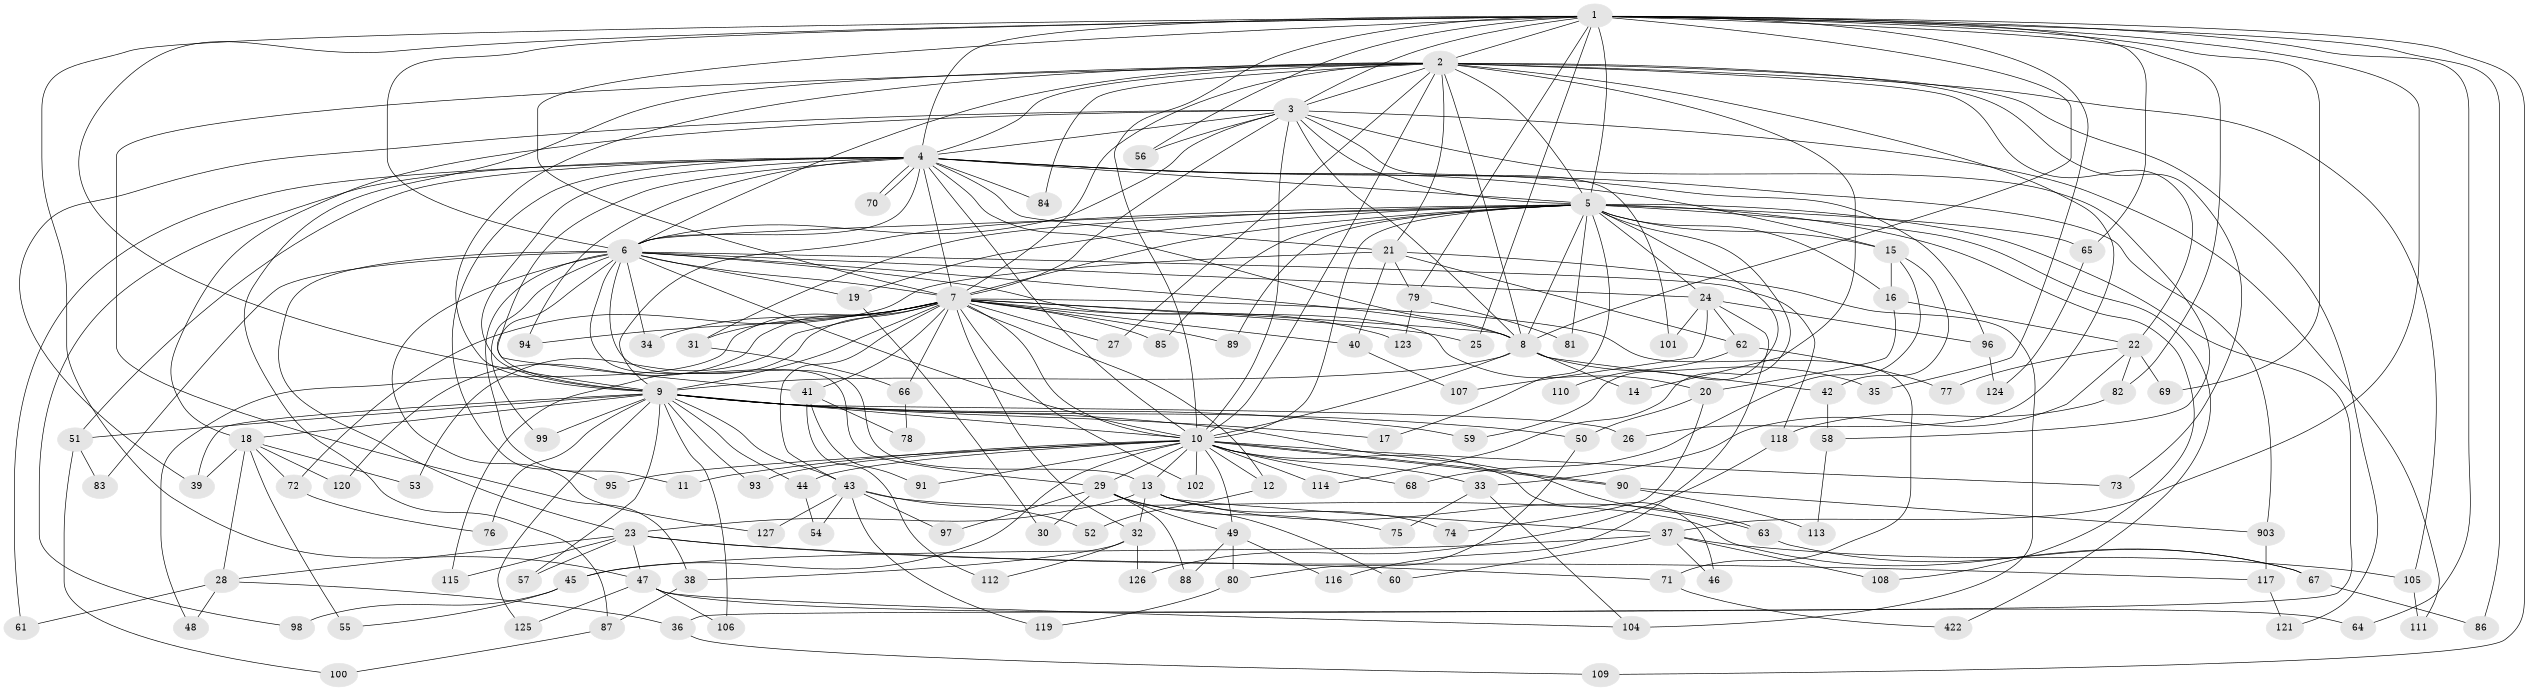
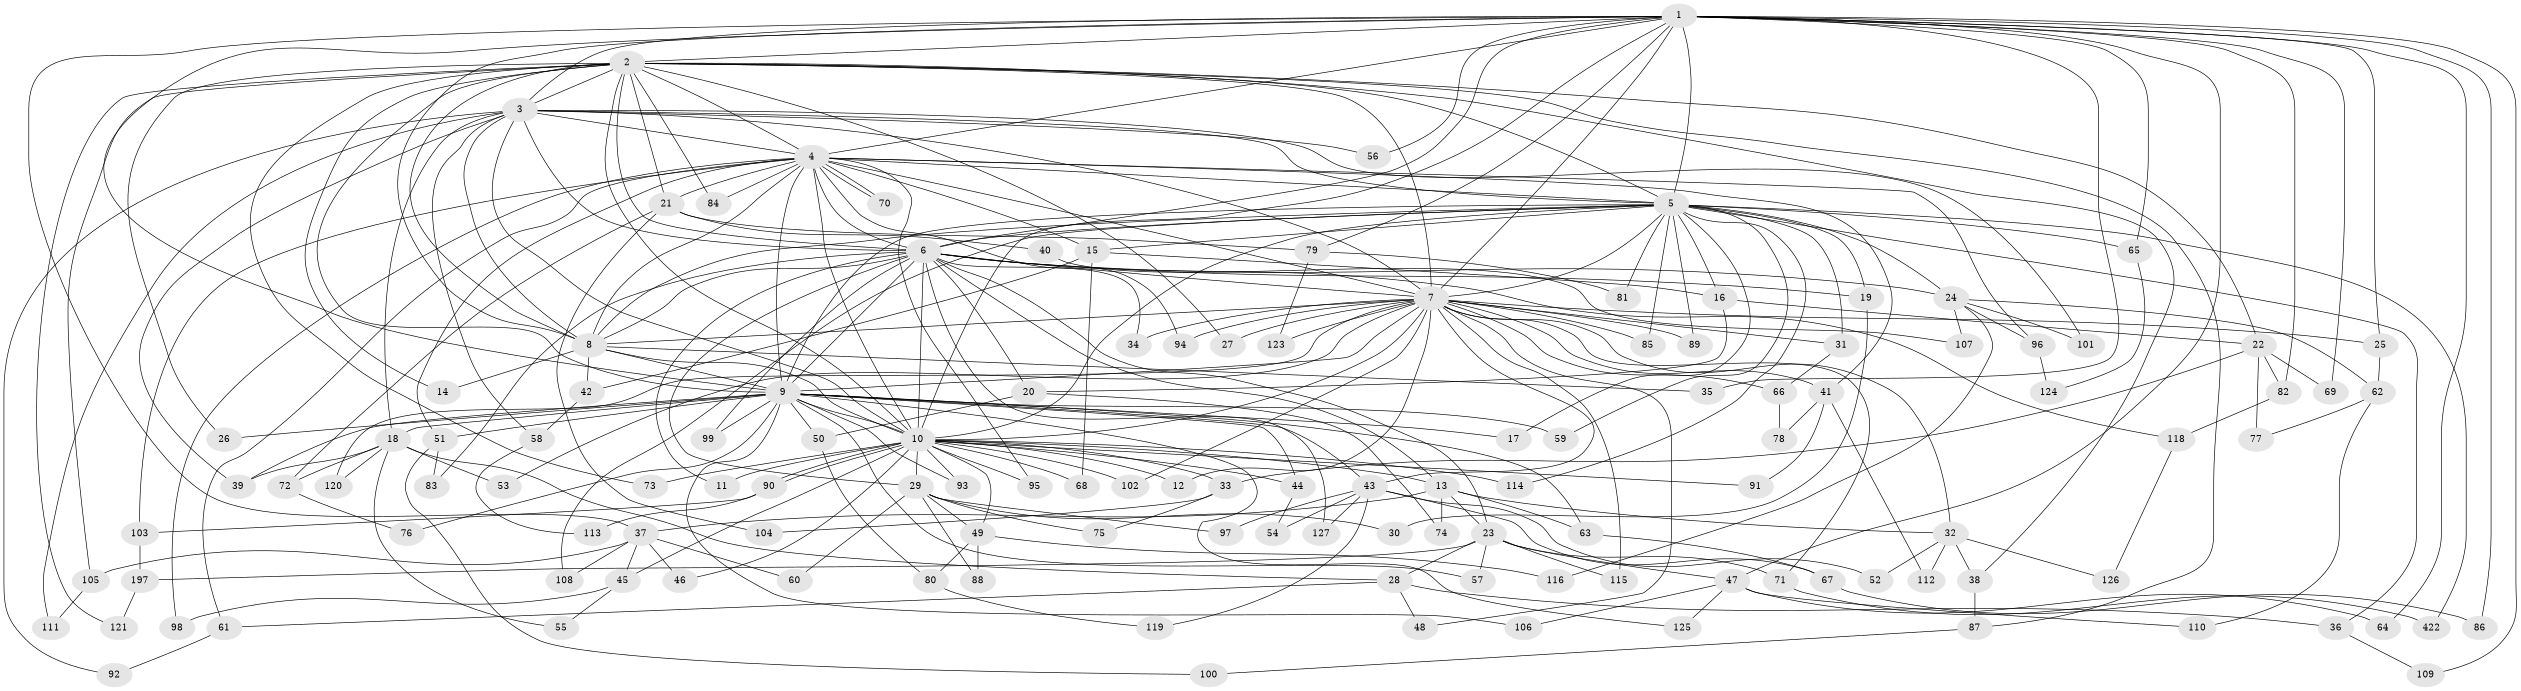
edge "21" -- "62": now "25" -- "62"
edge "7" -- "40": removed
edge "12" -- "52": now "32" -- "52"
node "903": label "903" -> "103"
node "117": label "117" -> "197"
edge "47" -- "104": now "47" -- "110"
node "92": added
